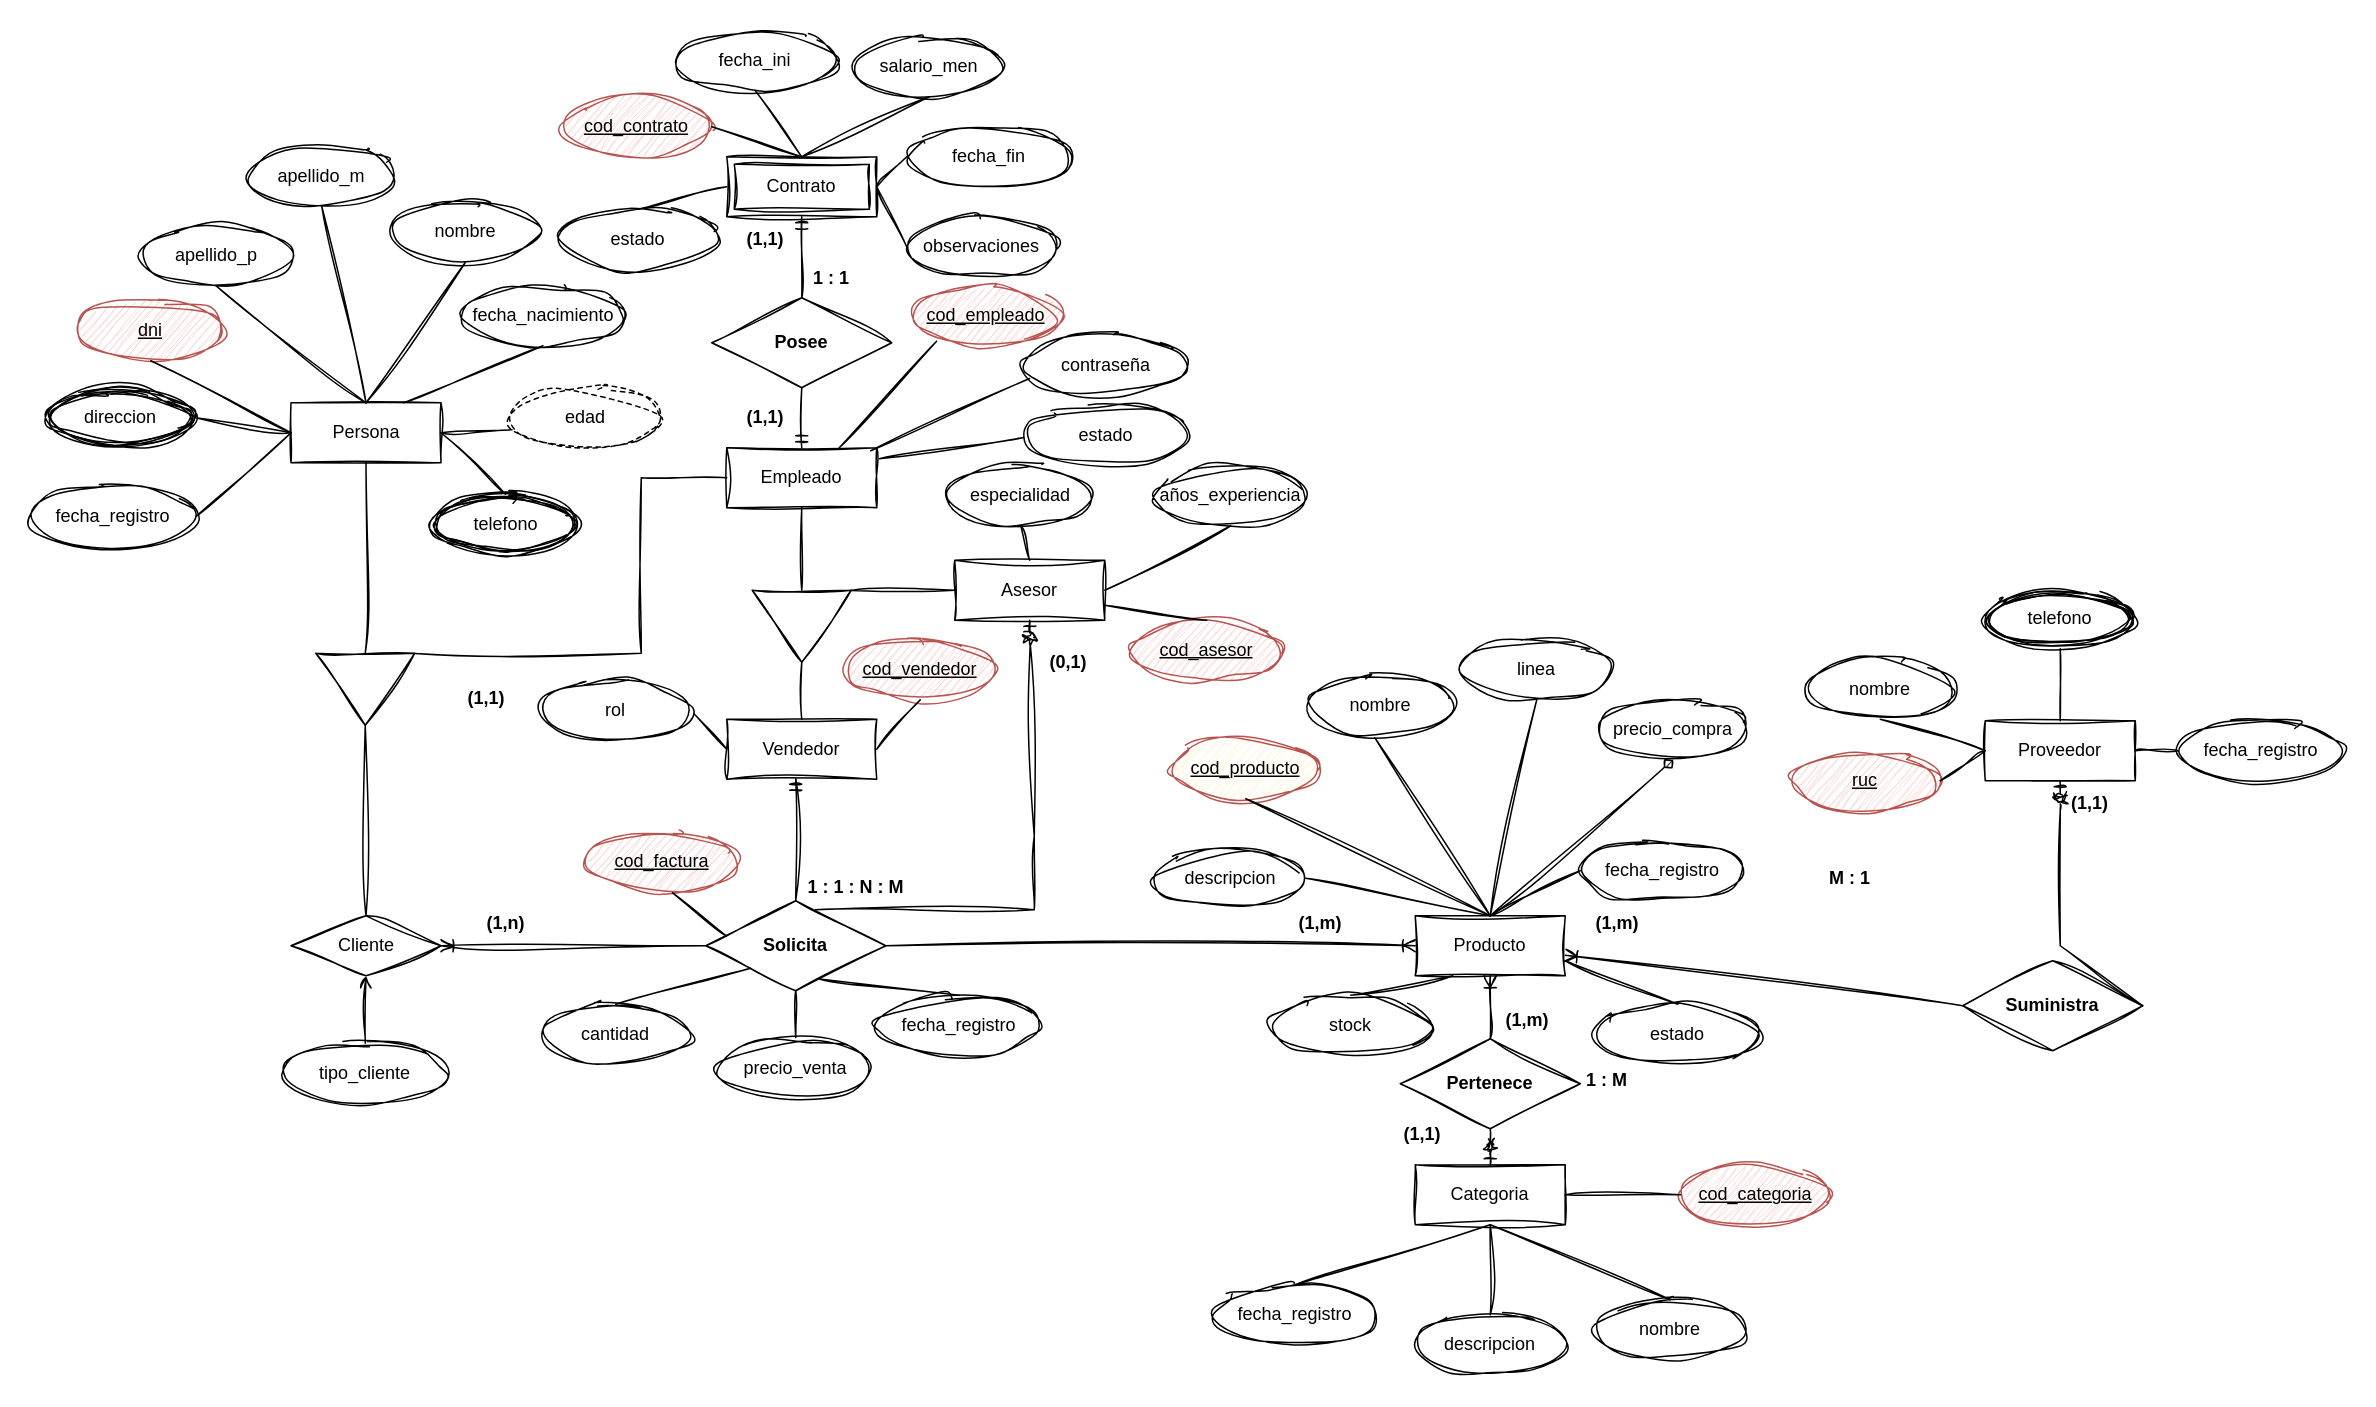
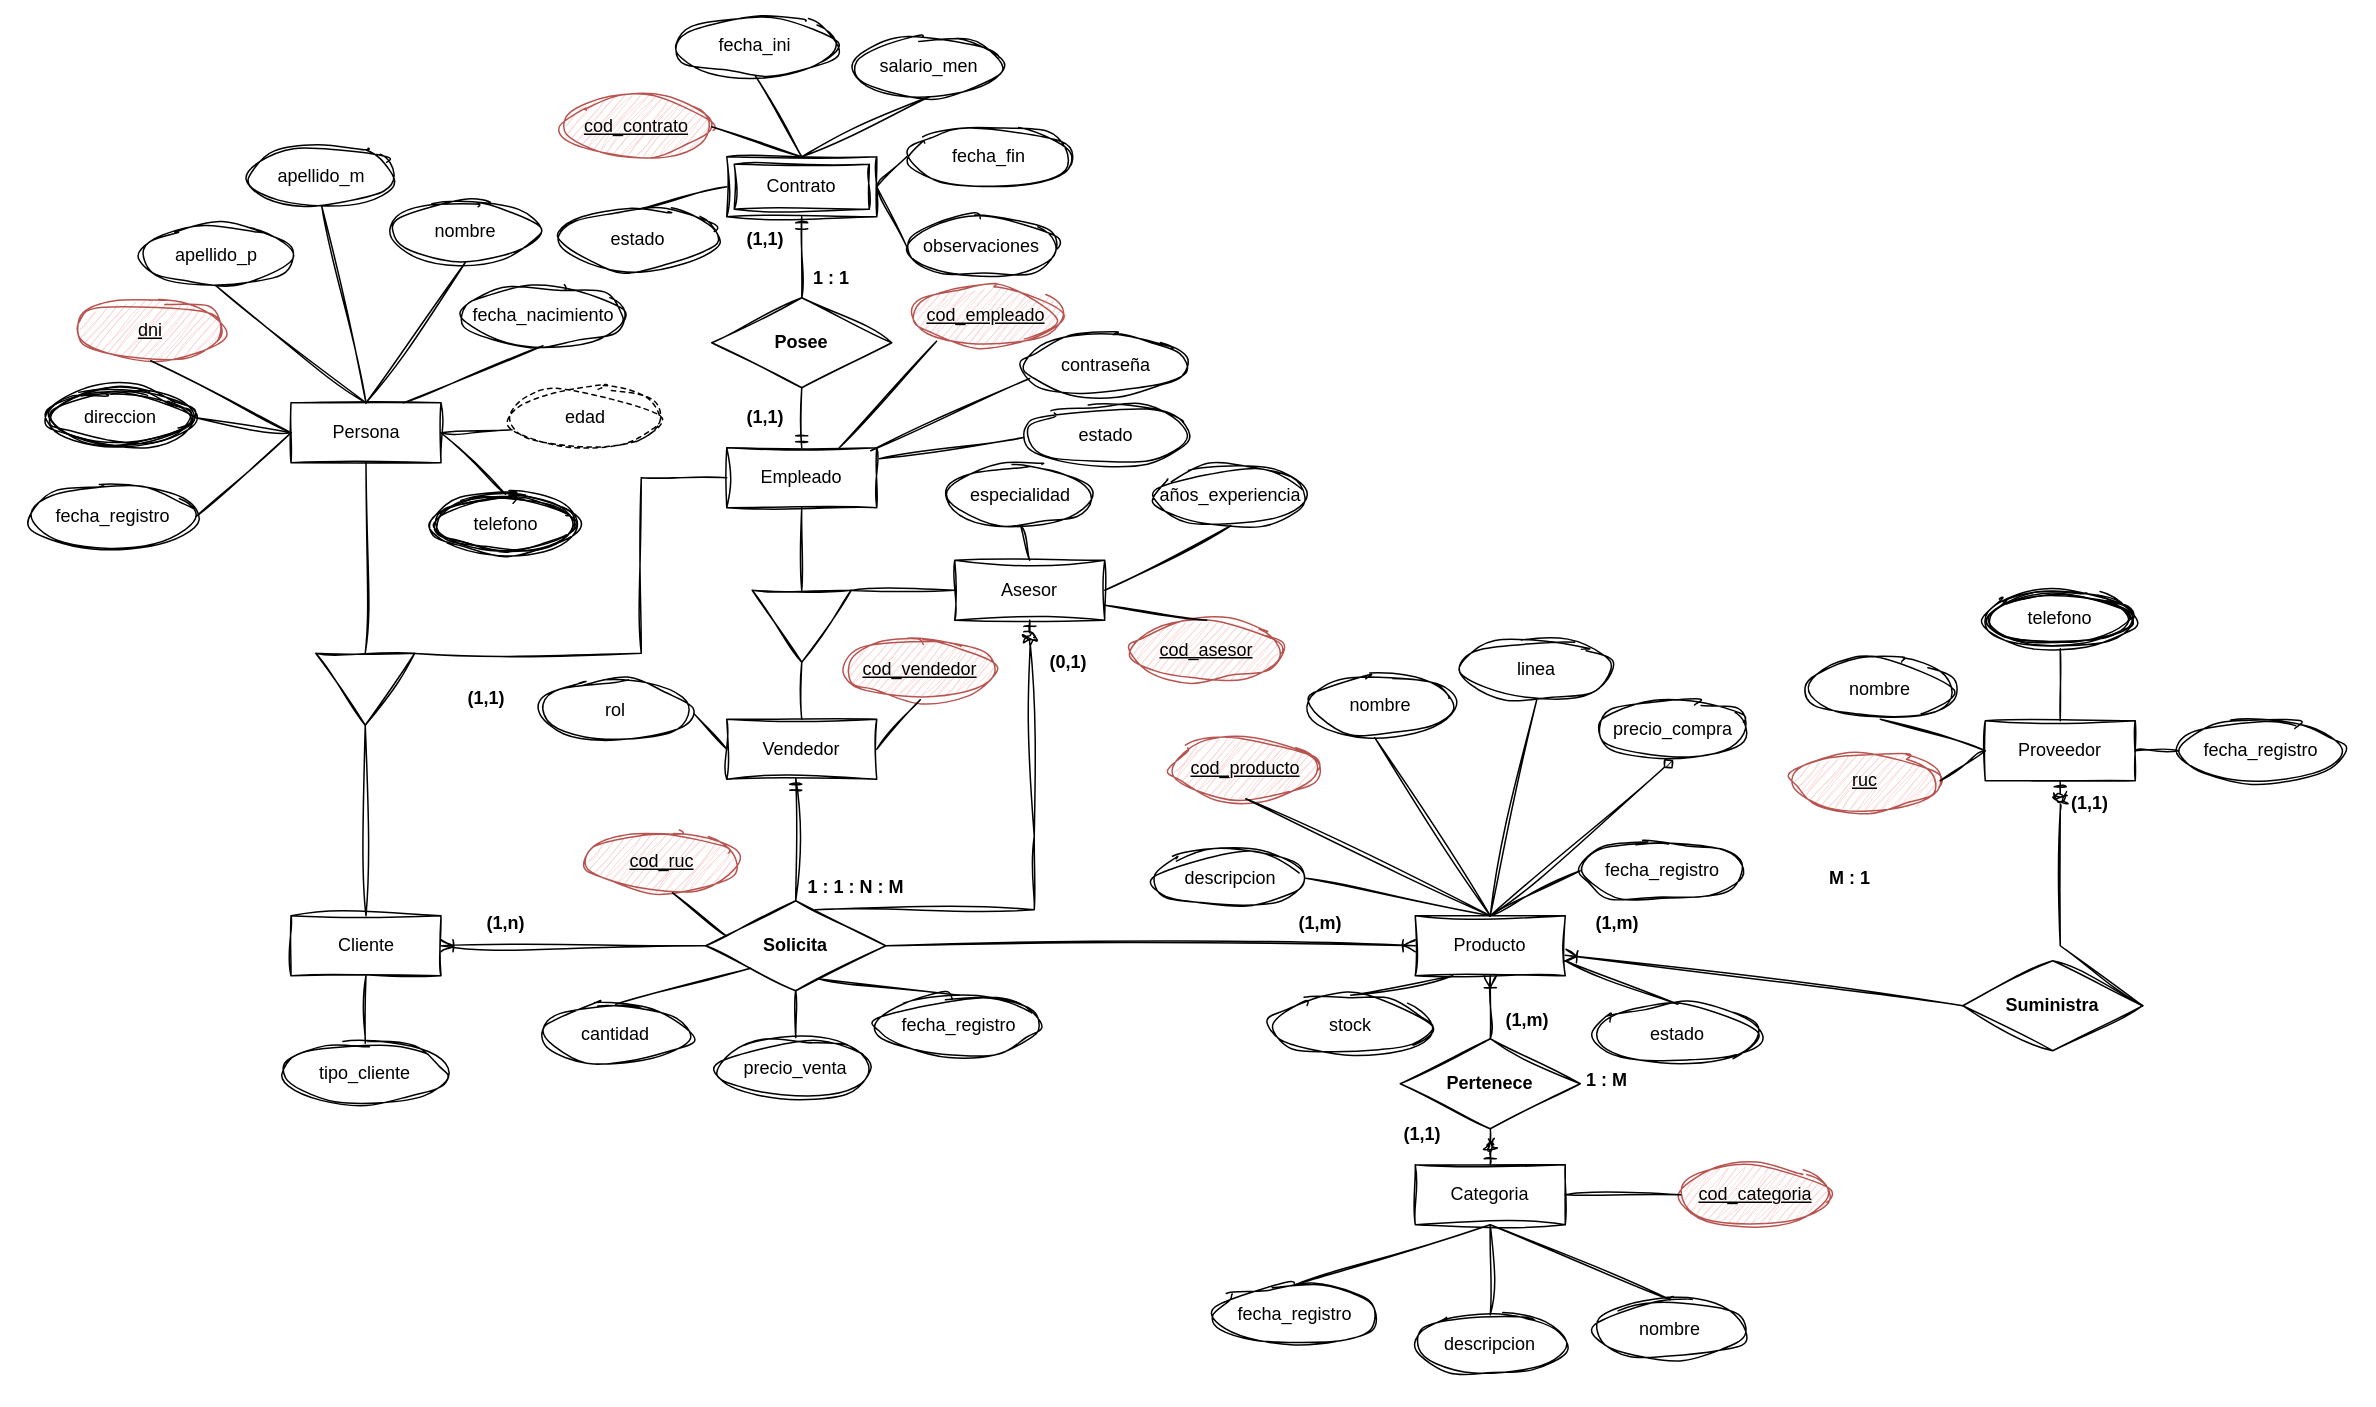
node "fecha_ini": moved (755, 61) -> (755, 46)
node "cod_producto": fillcolor #fff2cc -> #f8cecc
node "cod_factura": label "cod_factura" -> "cod_ruc"
node "Cliente": shape diamond -> rectangle
edge "tipo_cliente" -> "Cliente": arrowhead open -> none
